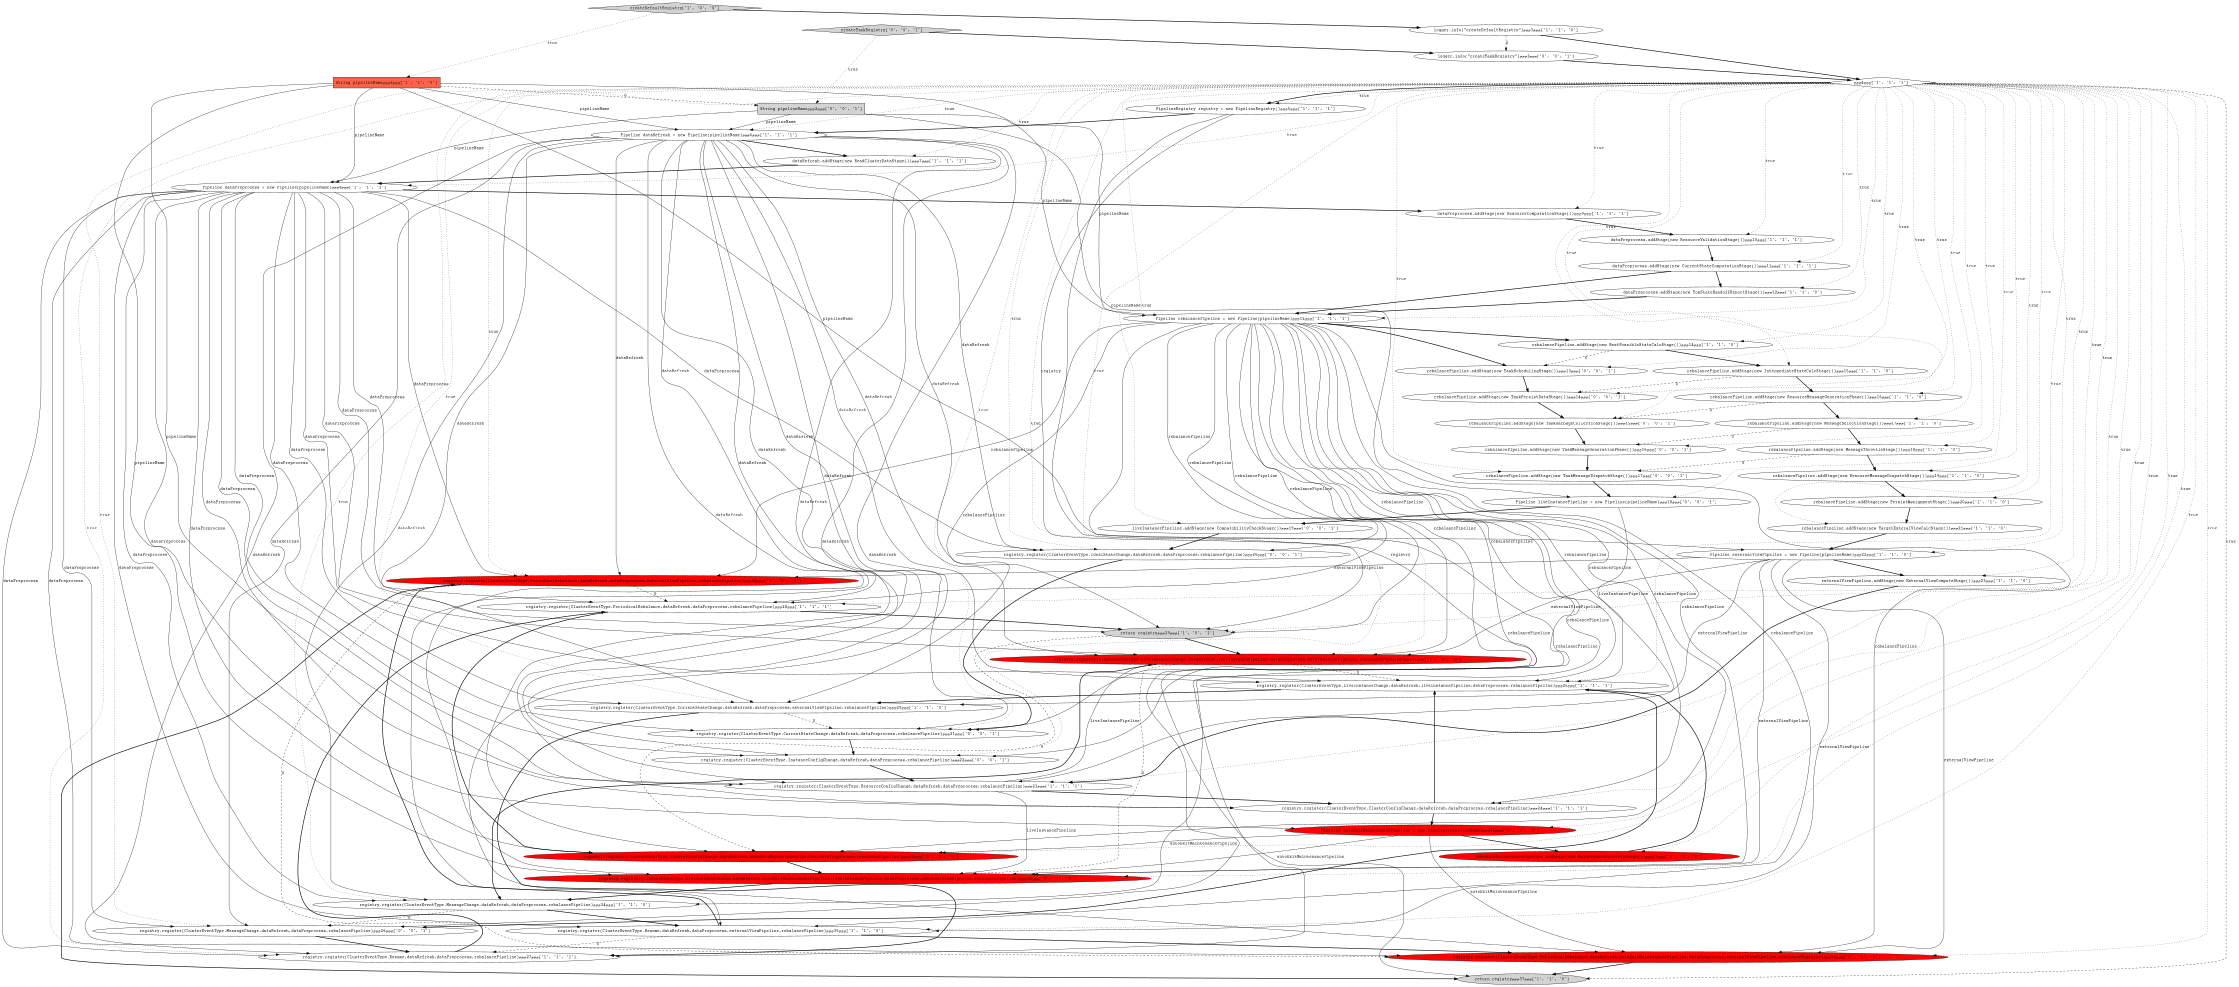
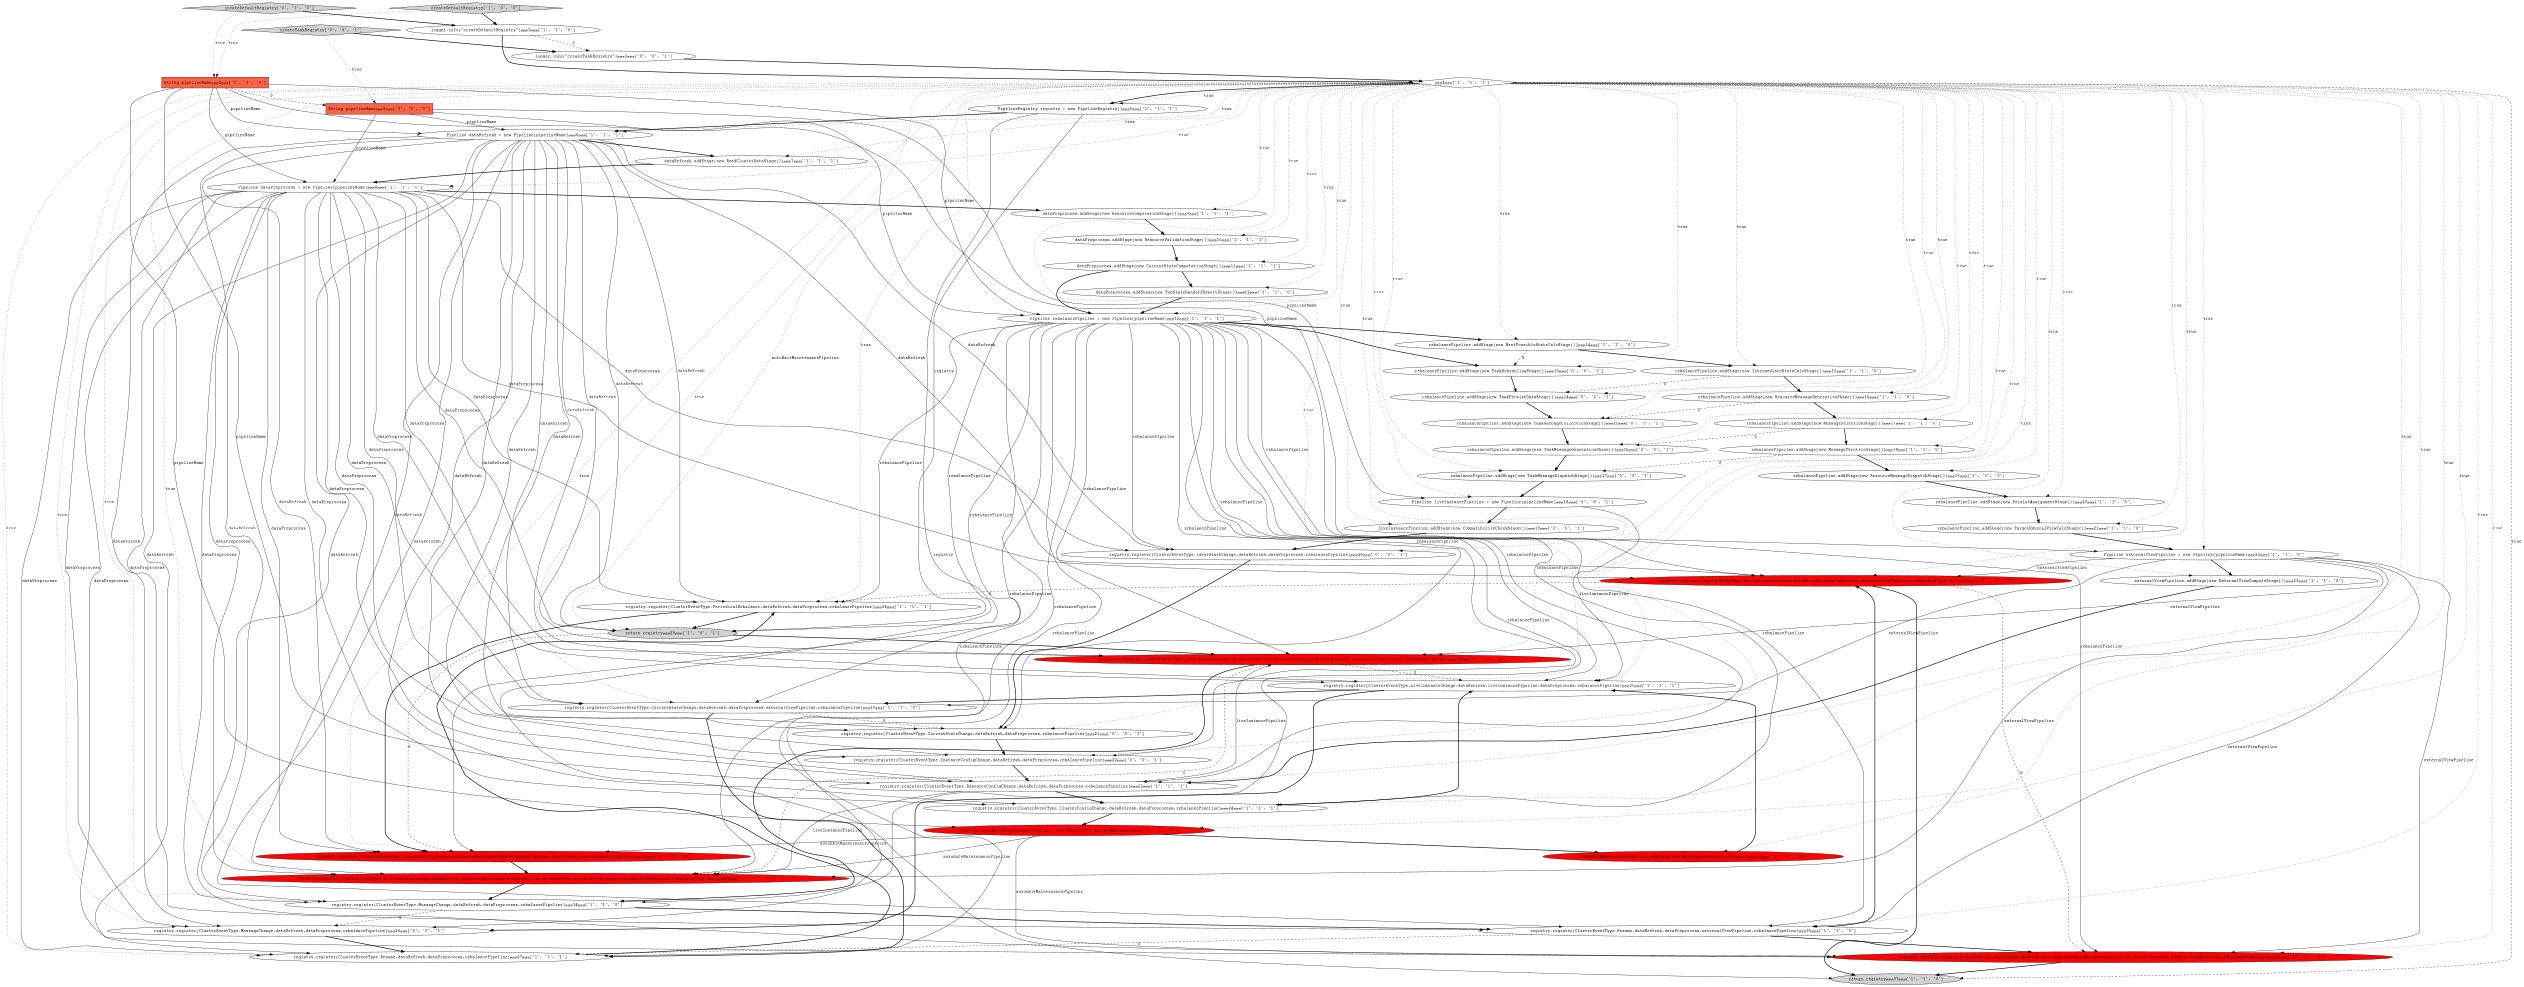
node "createDefaultRegistry['0', '1', '0']": added
node "String pipelineName@@@2@@@['0', '0', '1']": fillcolor lightgray -> tomato
edge "@@@4@@@['1', '1', '1']" -> "return registry@@@29@@@['1', '0', '1']": label "true" -> "autoExitMaintenancePipeline"
